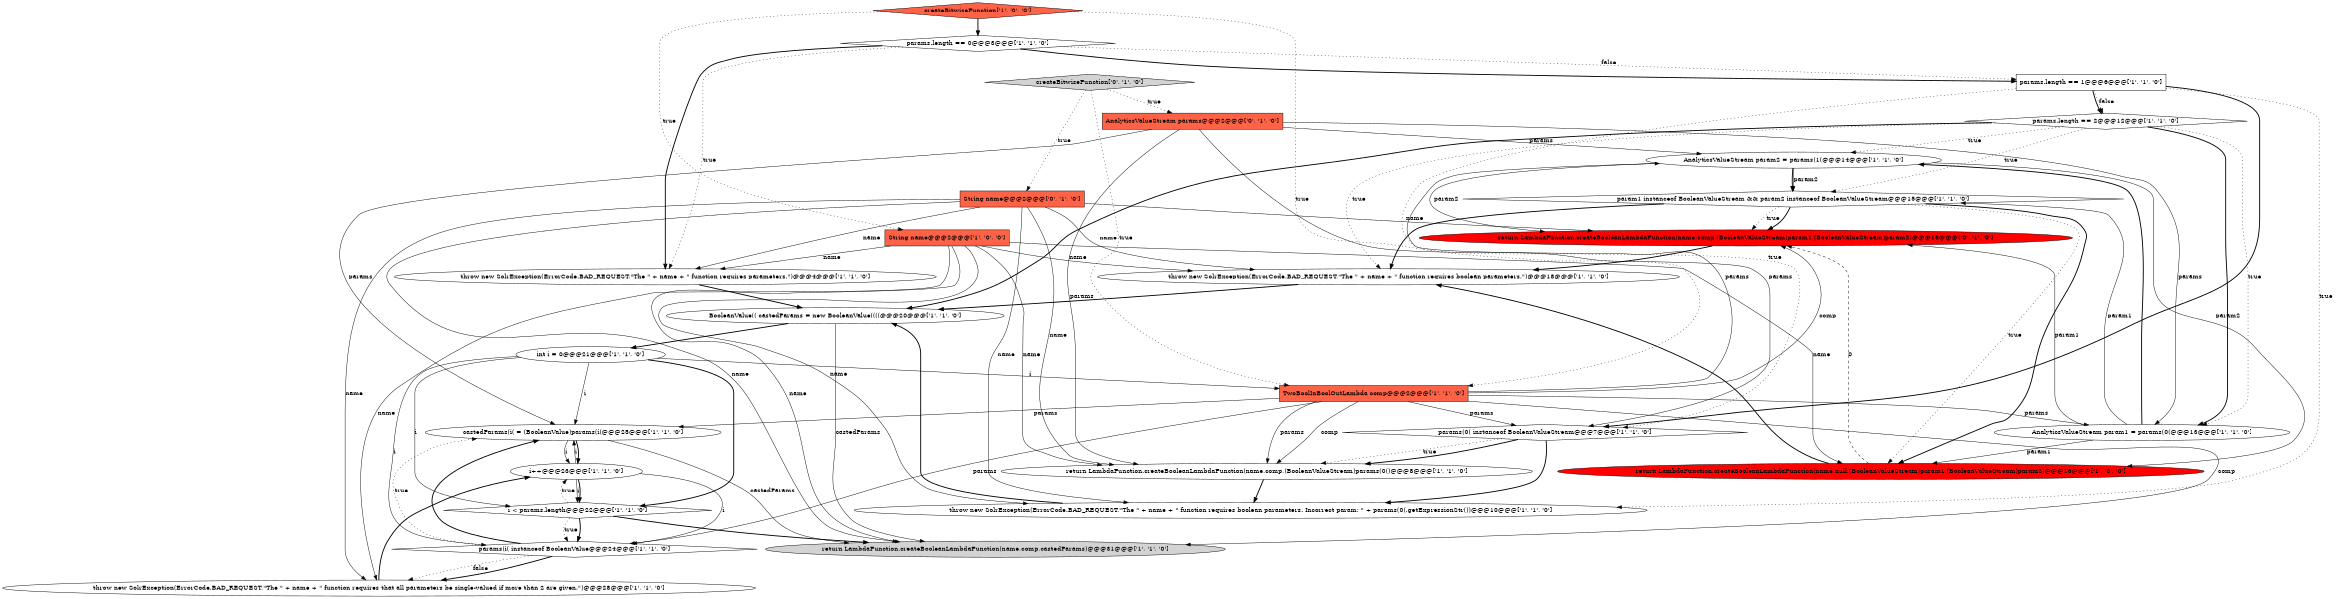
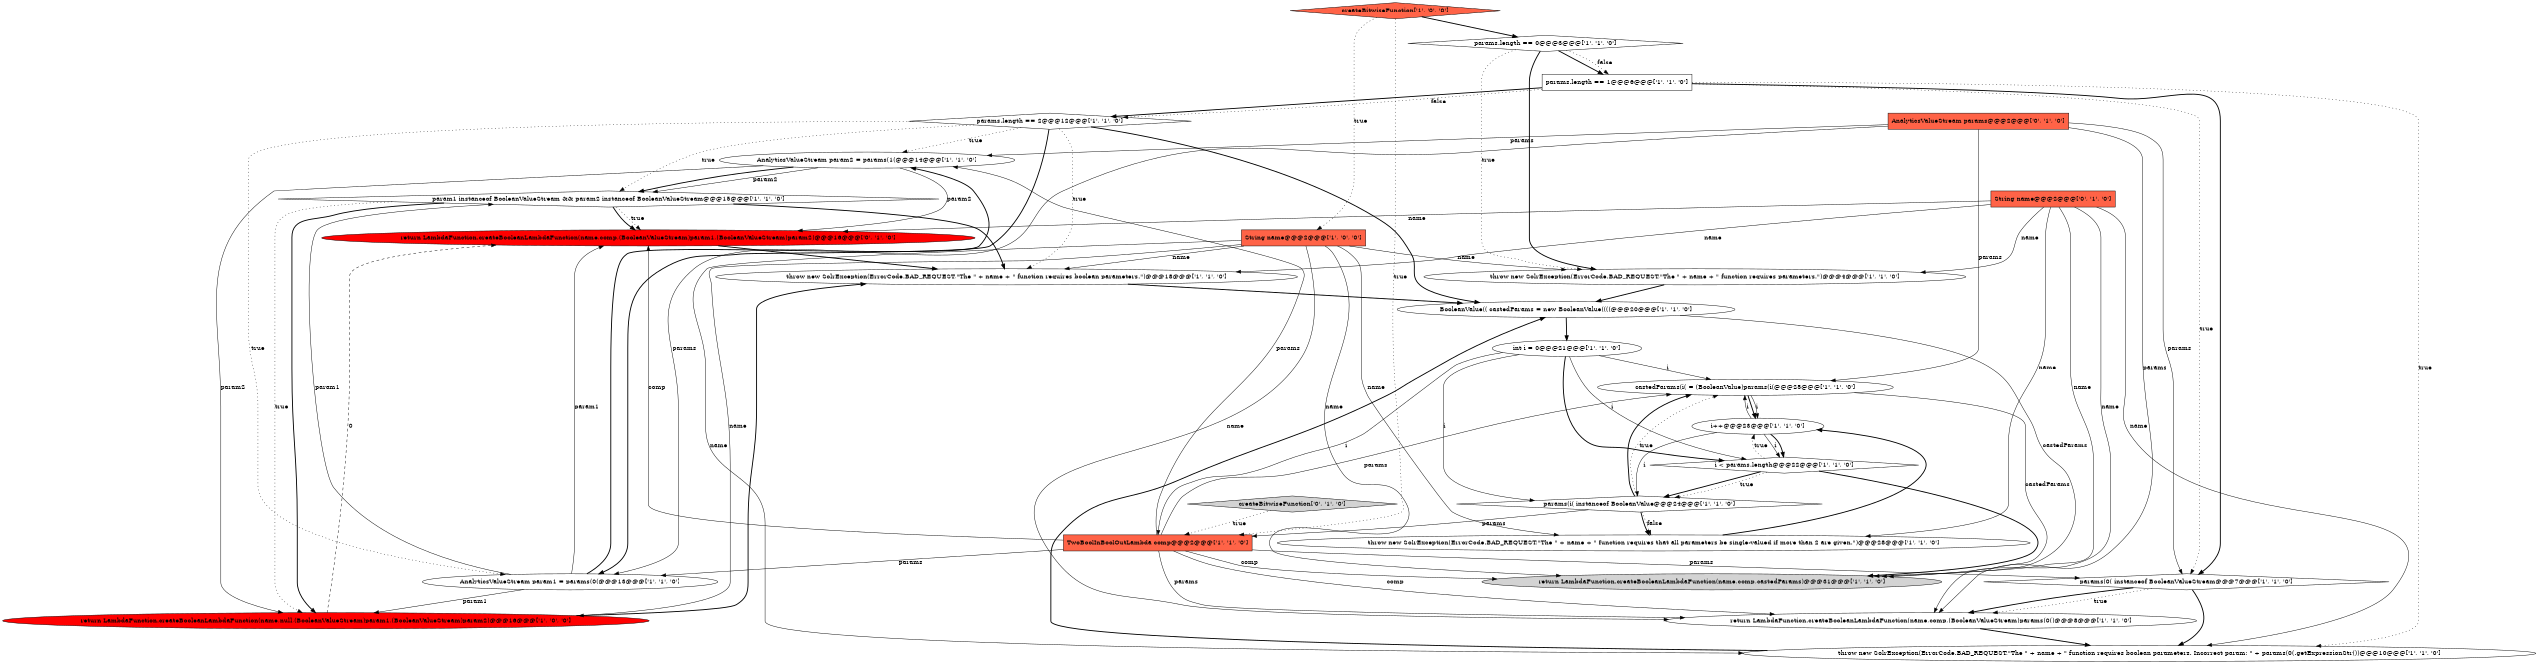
edge "createBitwiseFunction['0', '1', '0']" -> "AnalyticsValueStream params@@@2@@@['0', '1', '0']": removed, label "true"
edge "createBitwiseFunction['0', '1', '0']" -> "String name@@@2@@@['0', '1', '0']": removed, label "true"
edge "TwoBoolInBoolOutLambda comp@@@2@@@['1', '1', '0']" -> "params(i( instanceof BooleanValue@@@24@@@['1', '1', '0']": reversed
